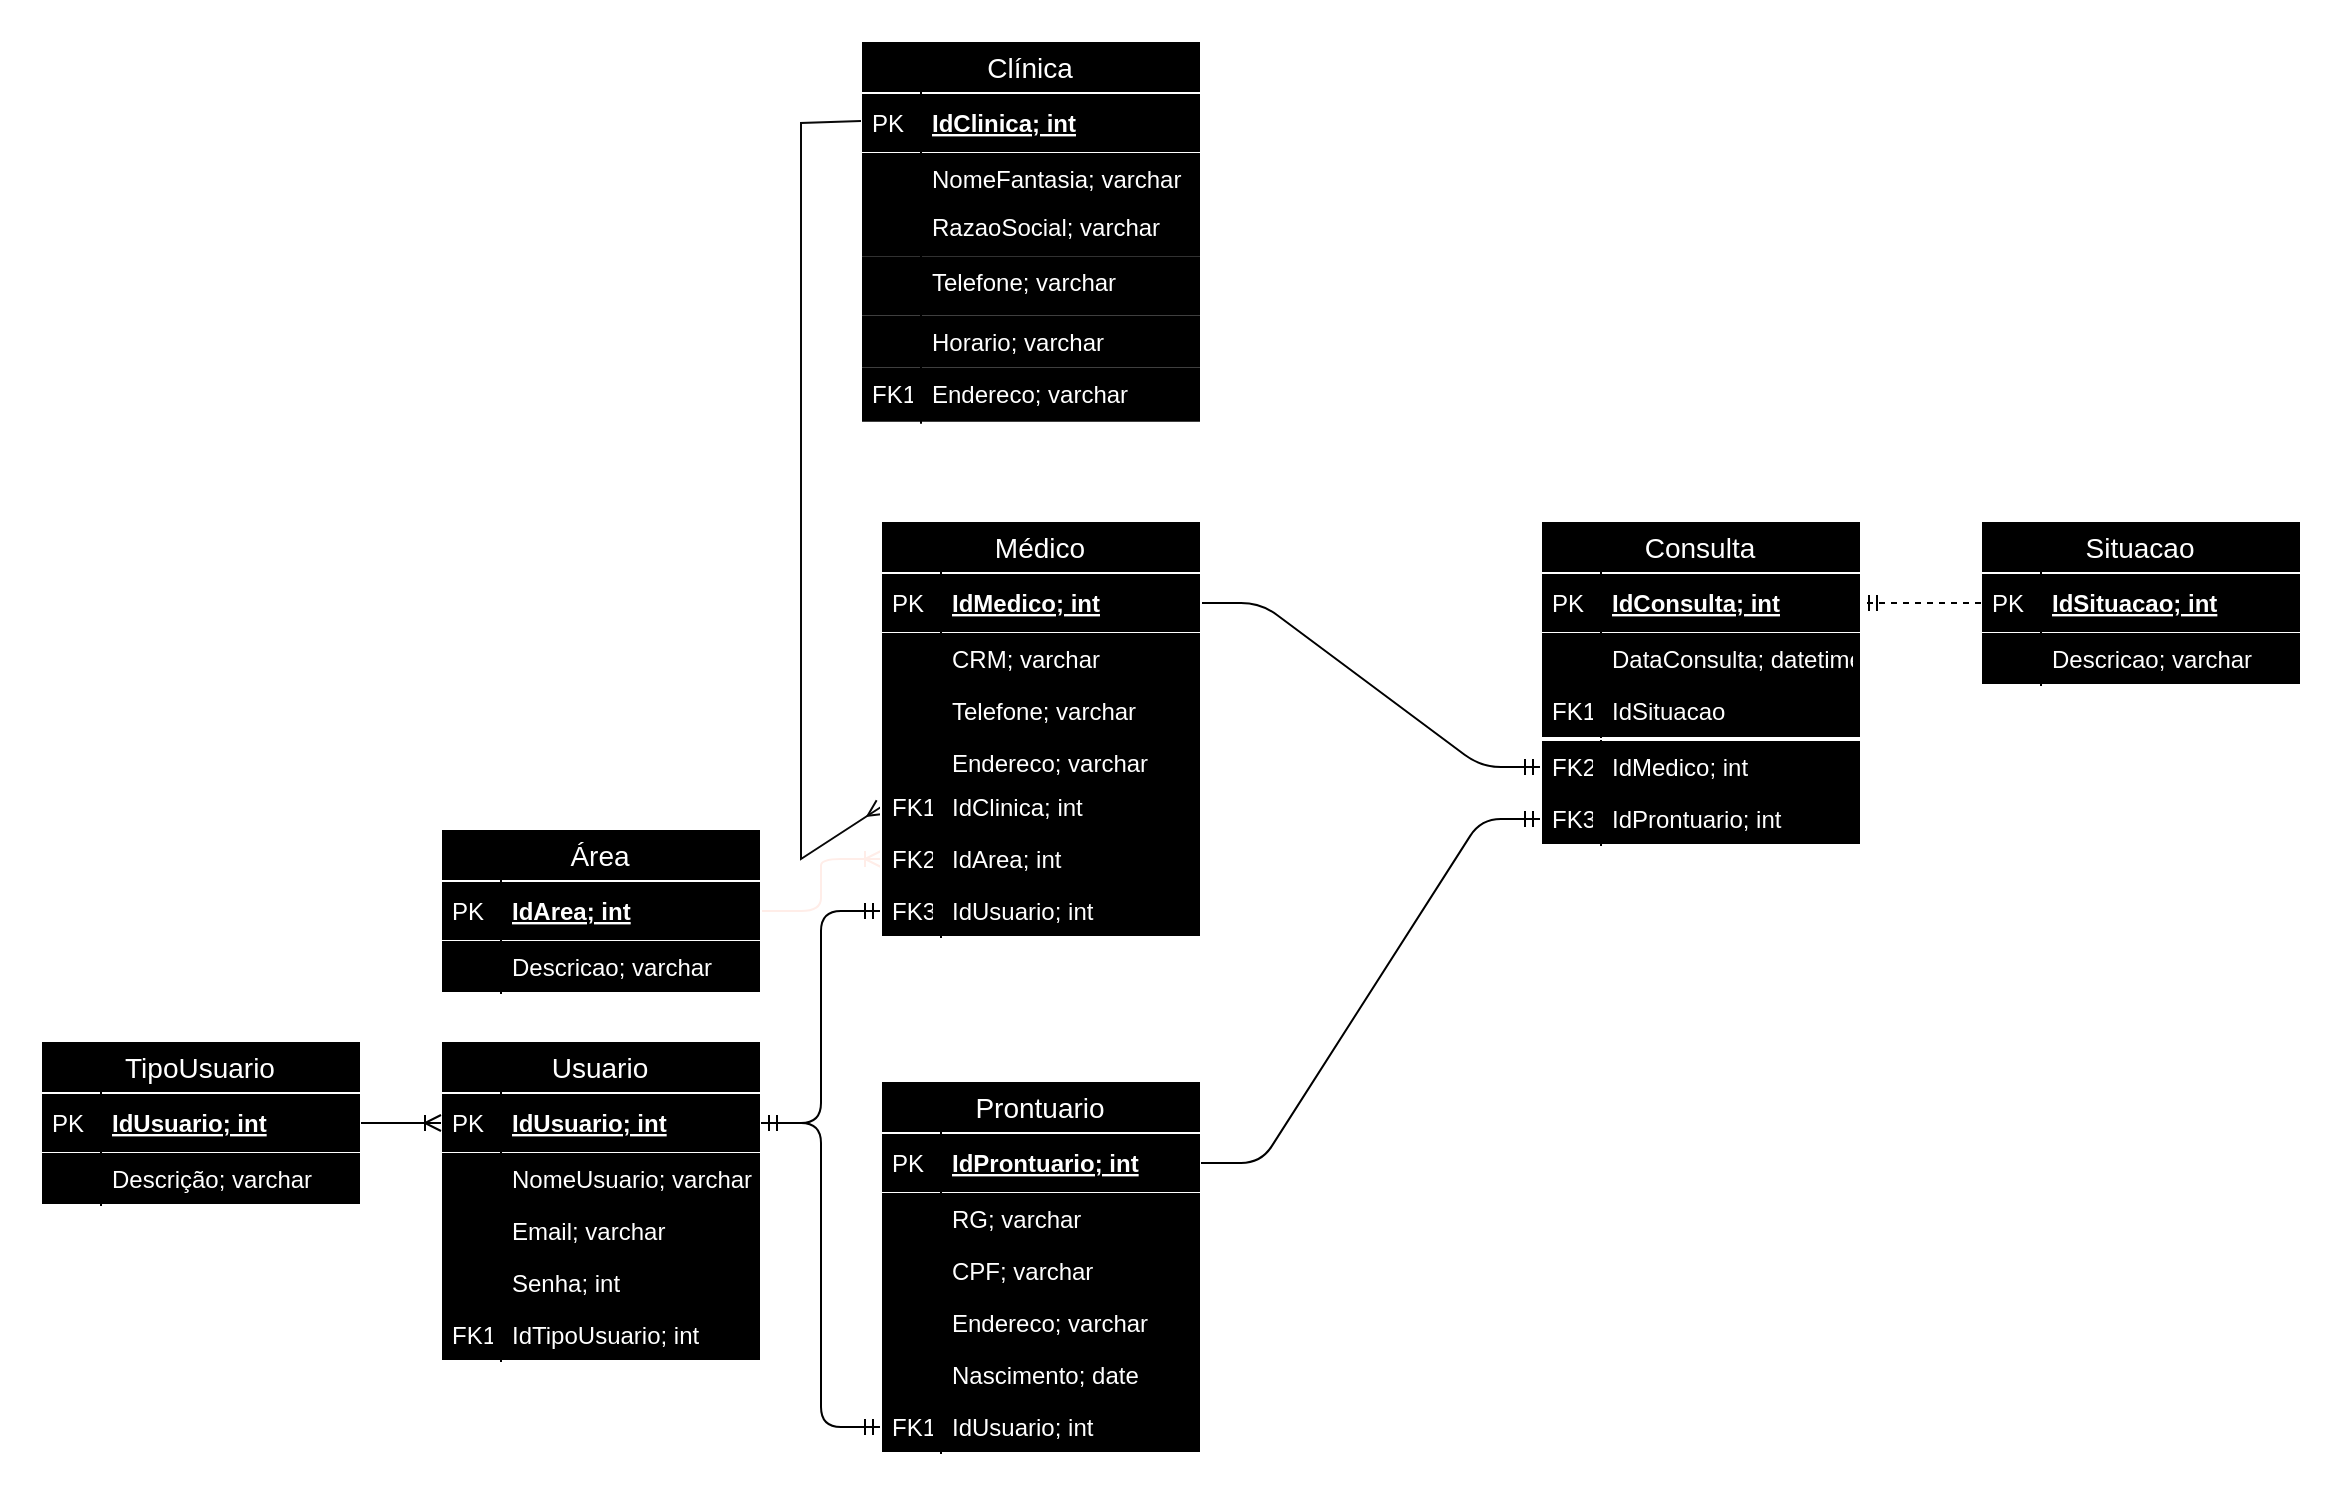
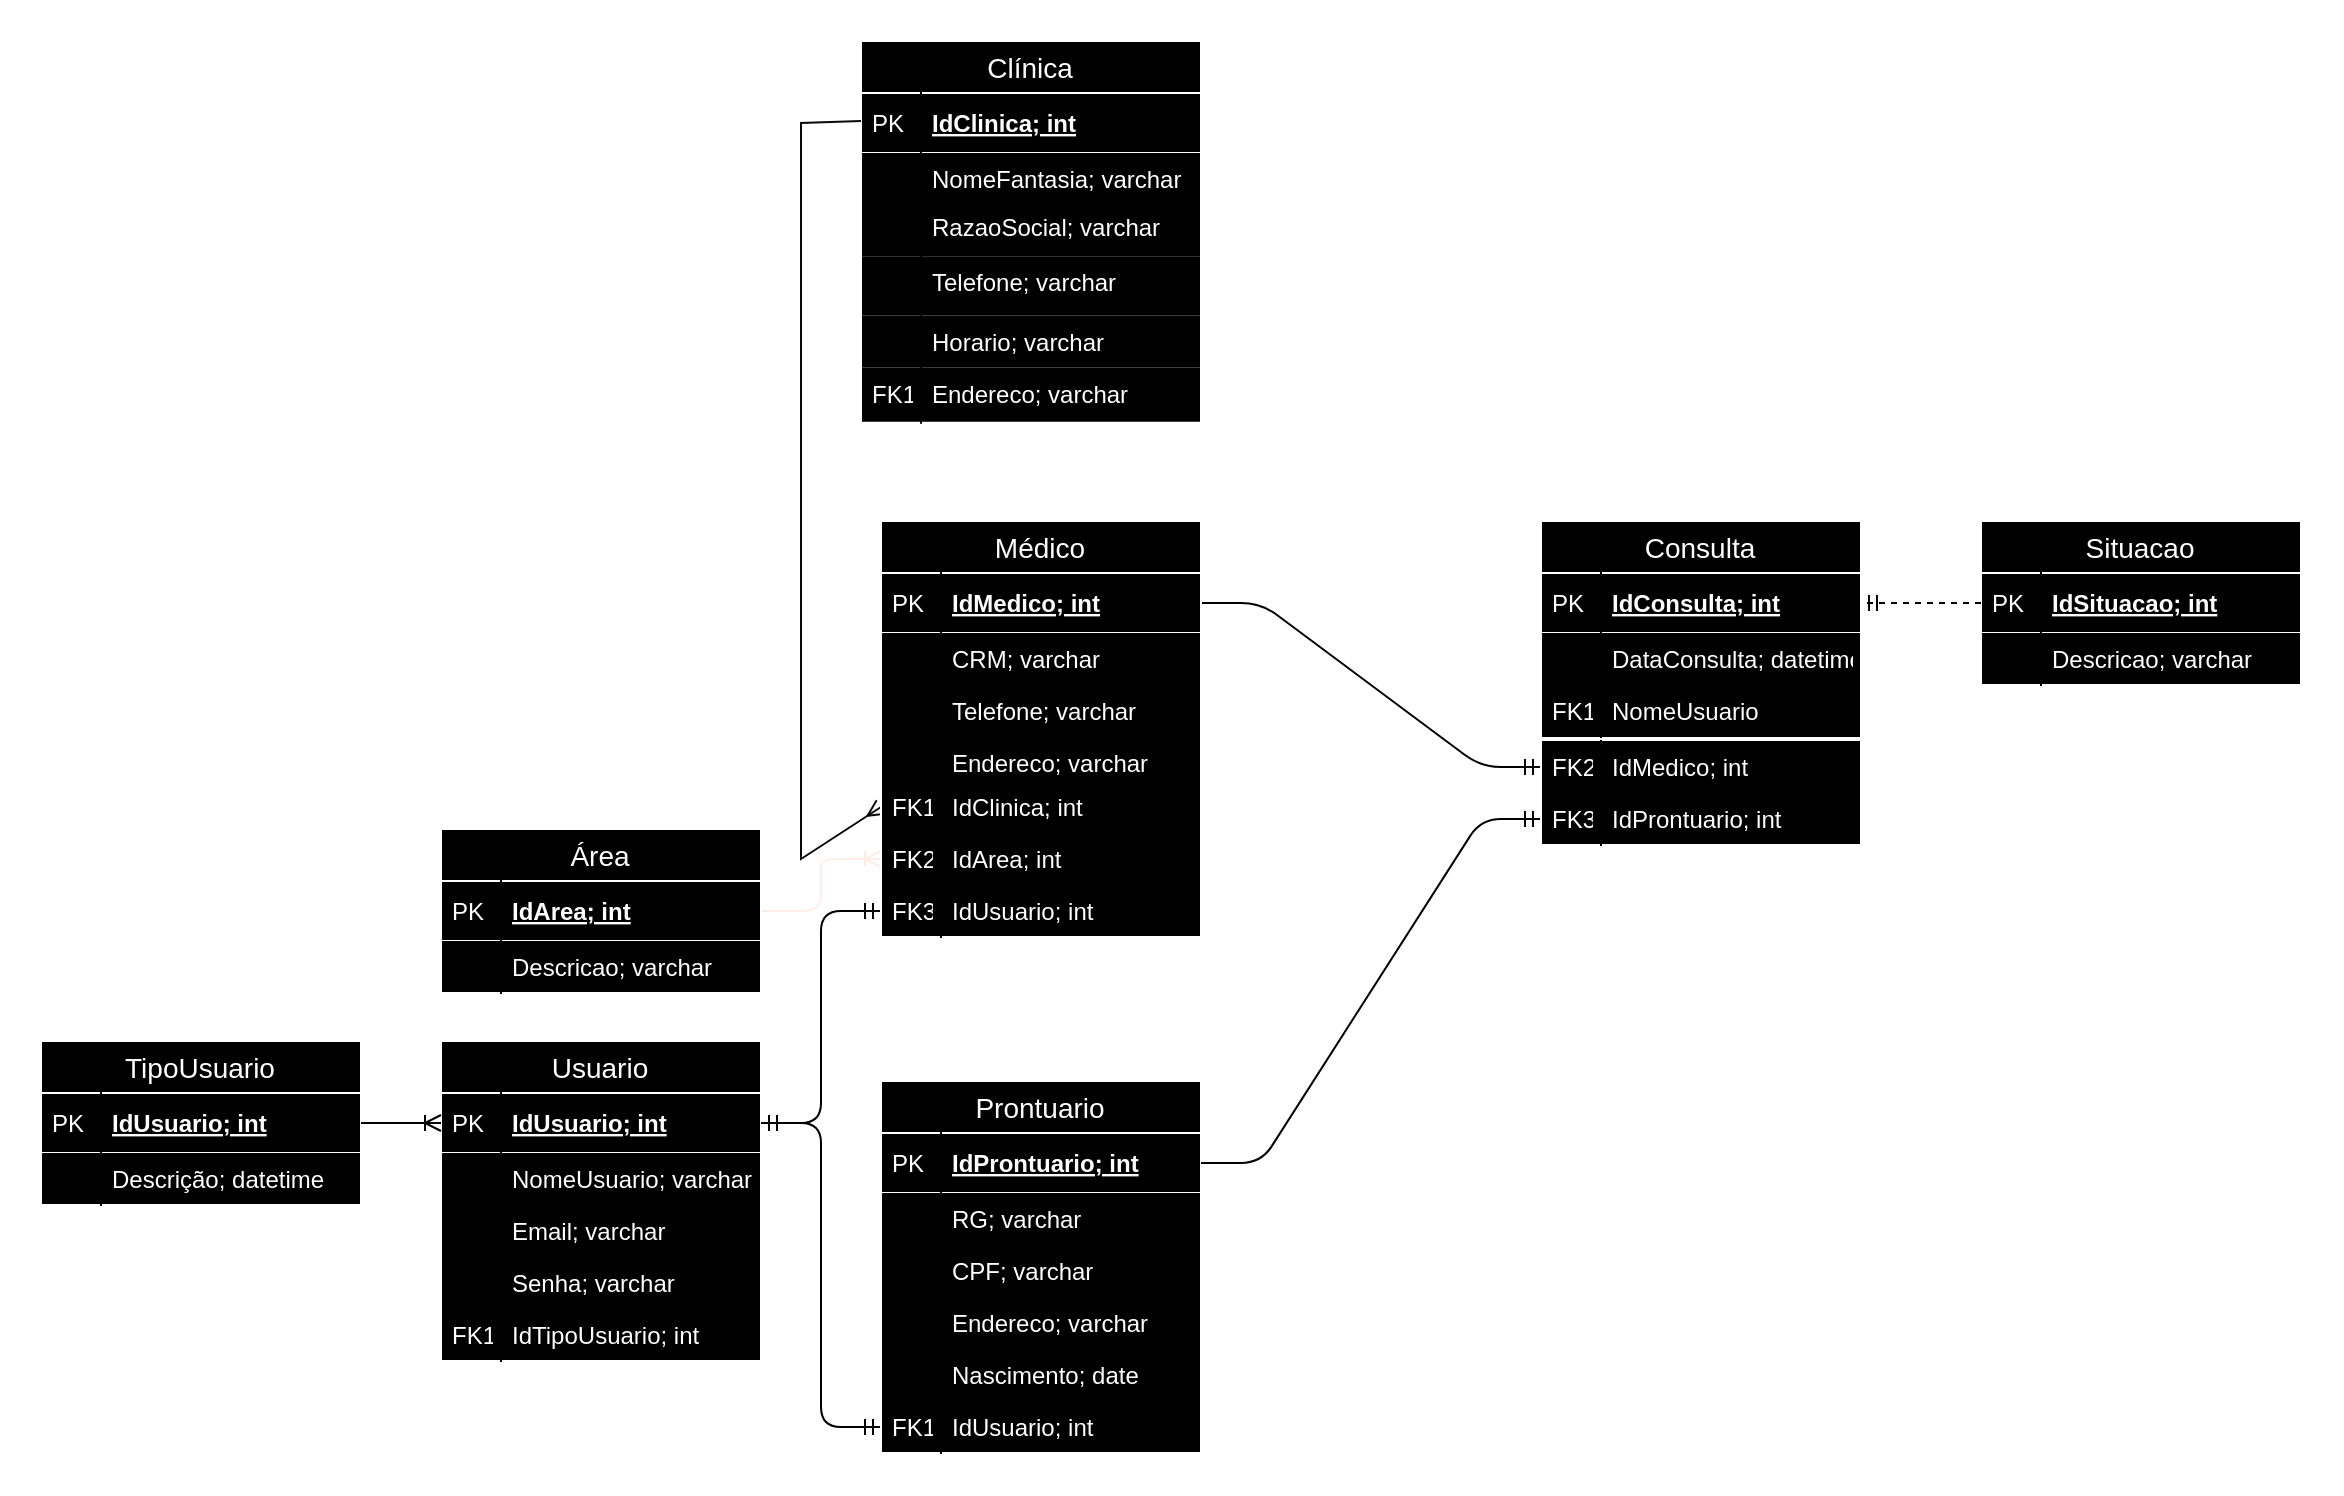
node "IdSituacao": label "IdSituacao" -> "NomeUsuario"
node "Descrição; varchar": label "Descrição; varchar" -> "Descrição; datetime"
node "Senha; int": label "Senha; int" -> "Senha; varchar"
